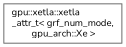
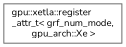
node "gpu::xetla::xetla _attr_t< grf_num_mode, gpu_arch::Xe >": label "gpu::xetla::xetla _attr_t< grf_num_mode, gpu_arch::Xe >" -> "gpu::xetla::register _attr_t< grf_num_mode, gpu_arch::Xe >"
